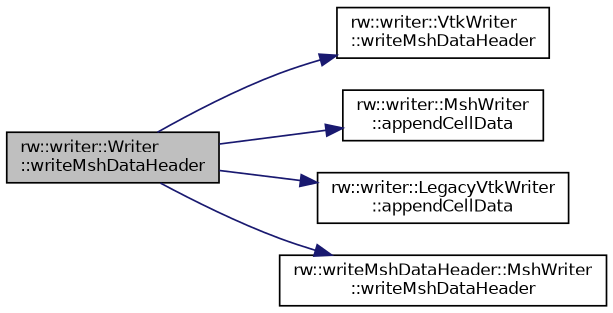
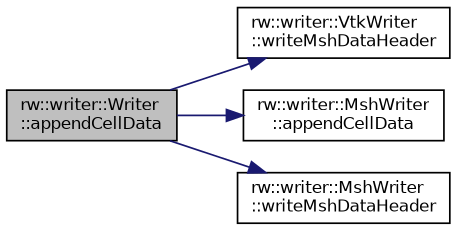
node "rw::writer::Writer ::writeMshDataHeader": label "rw::writer::Writer ::writeMshDataHeader" -> "rw::writer::Writer ::appendCellData"
node "rw::writer::LegacyVtkWriter ::appendCellData": removed
node "rw::writeMshDataHeader::MshWriter ::writeMshDataHeader": label "rw::writeMshDataHeader::MshWriter ::writeMshDataHeader" -> "rw::writer::MshWriter ::writeMshDataHeader"
